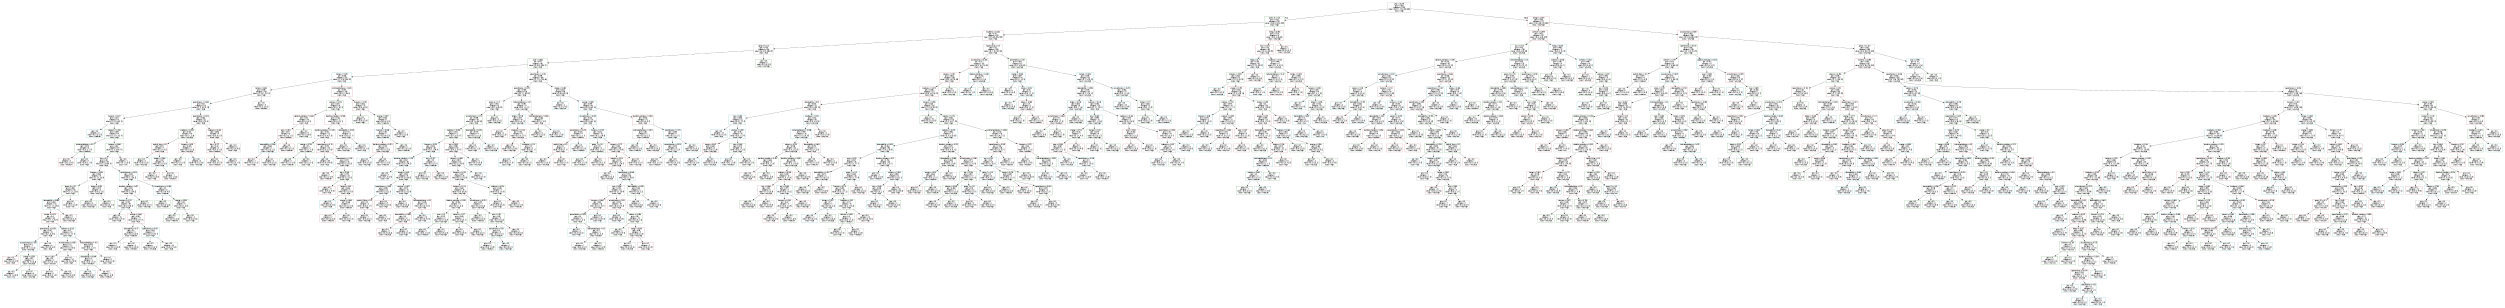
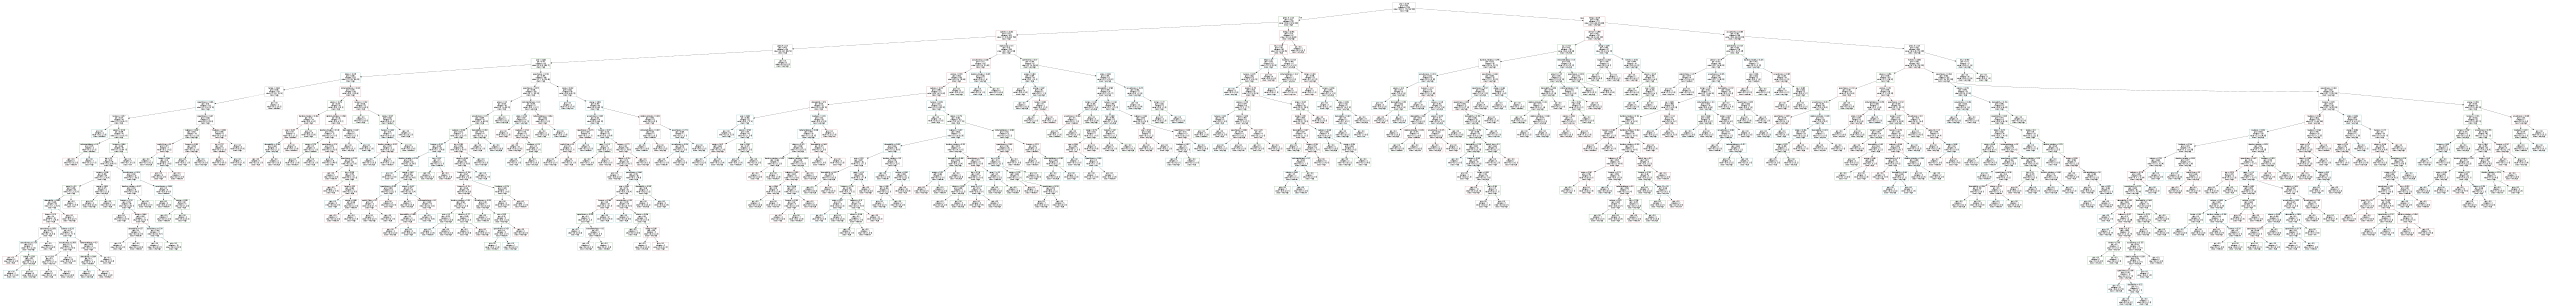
node "gini = 0.0 samples = 2 value = [0, 2, 0, 0, 0] class = low": added
